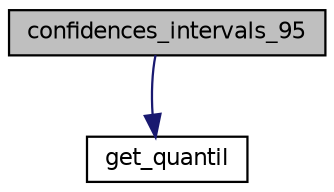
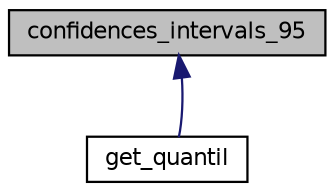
edge "confidences_intervals_95" -> "get_quantil": reversed
